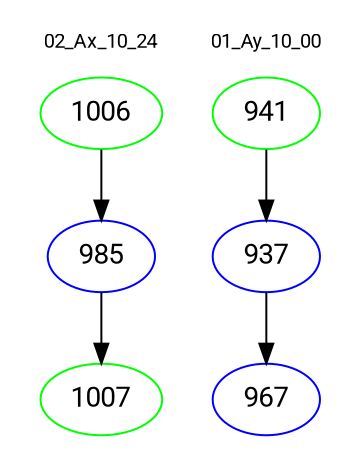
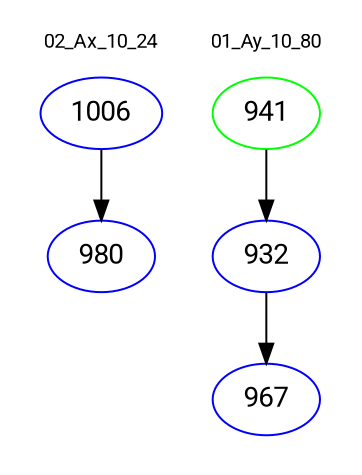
cluster "01_Ay_10_00": label "01_Ay_10_00" -> "01_Ay_10_80"
node "1006": color green -> blue
node "985": label "985" -> "980"
node "937": label "937" -> "932"
node "1007": removed
